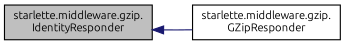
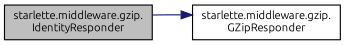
edge "starlette.middleware.gzip. GZipResponder" -> "starlette.middleware.gzip. IdentityResponder": reversed
